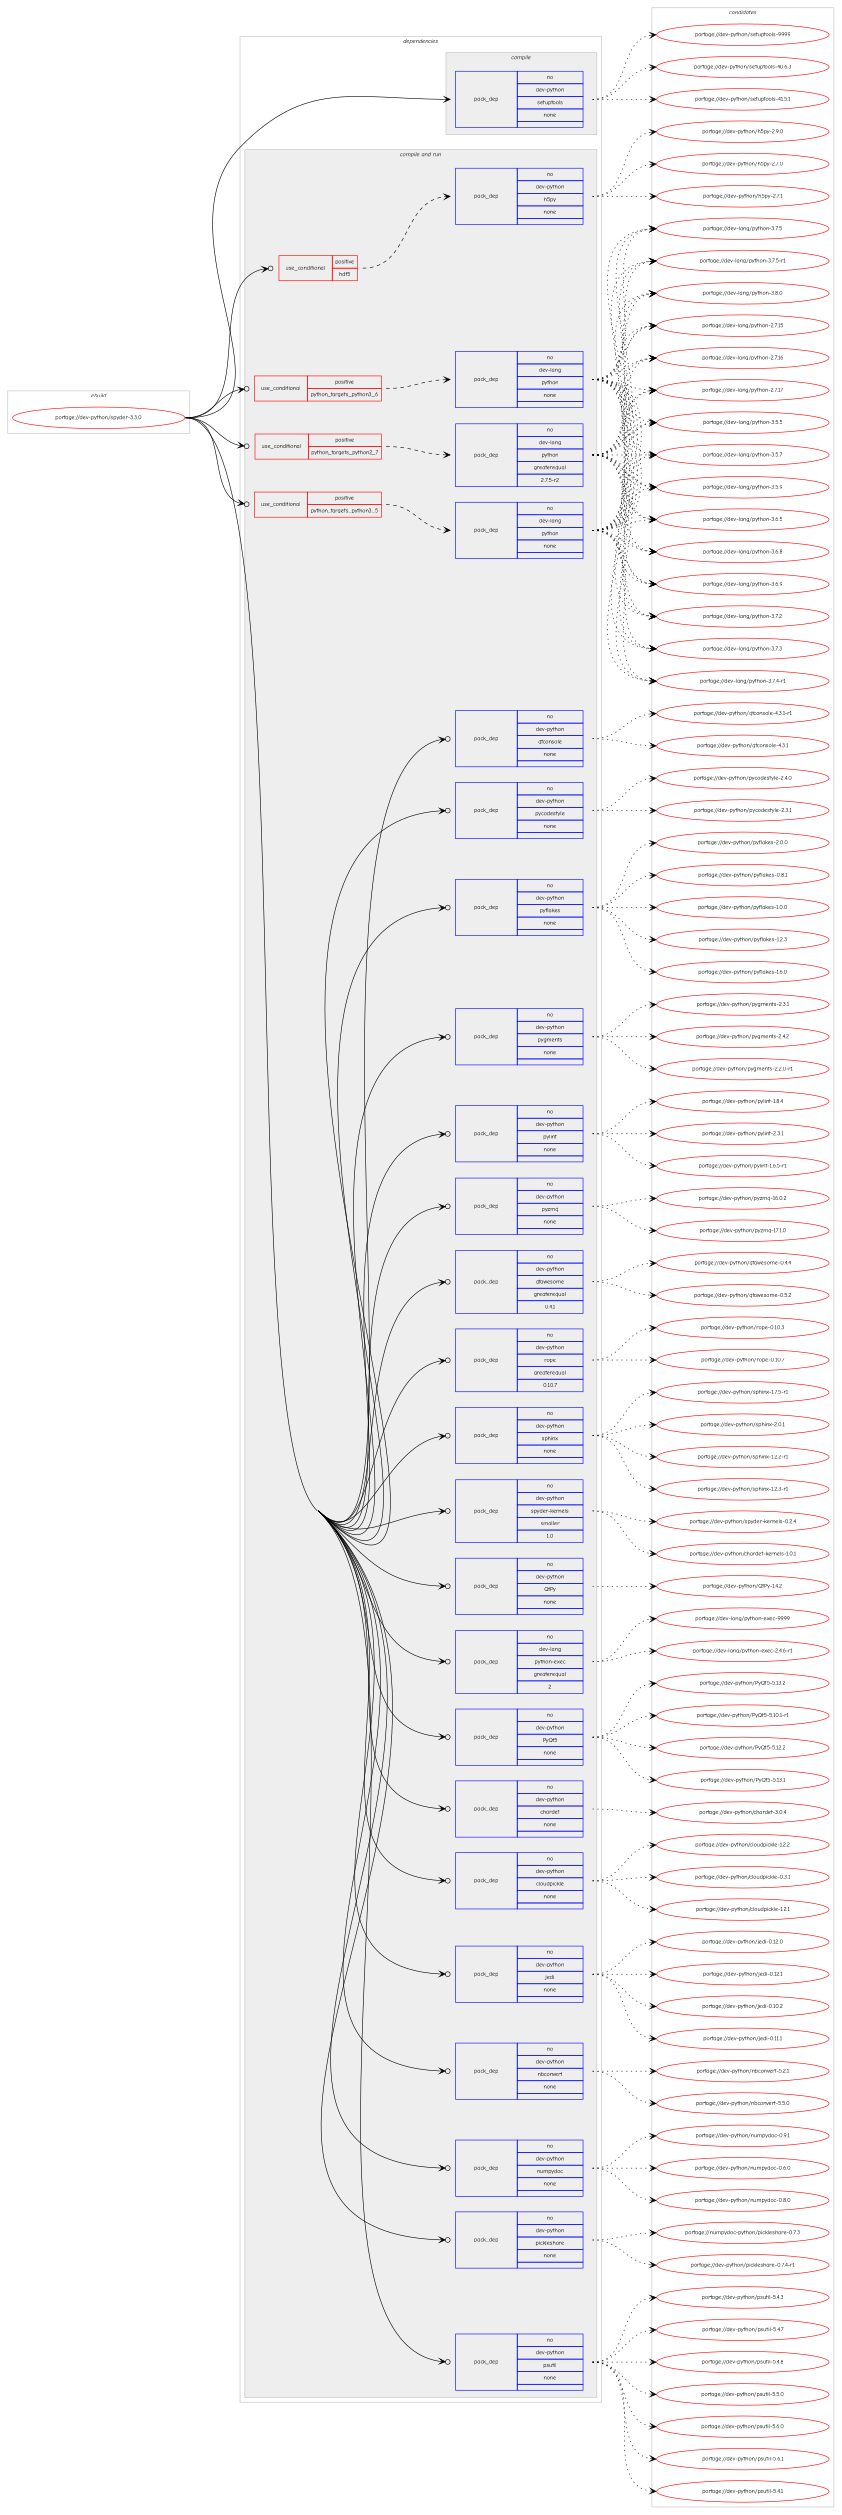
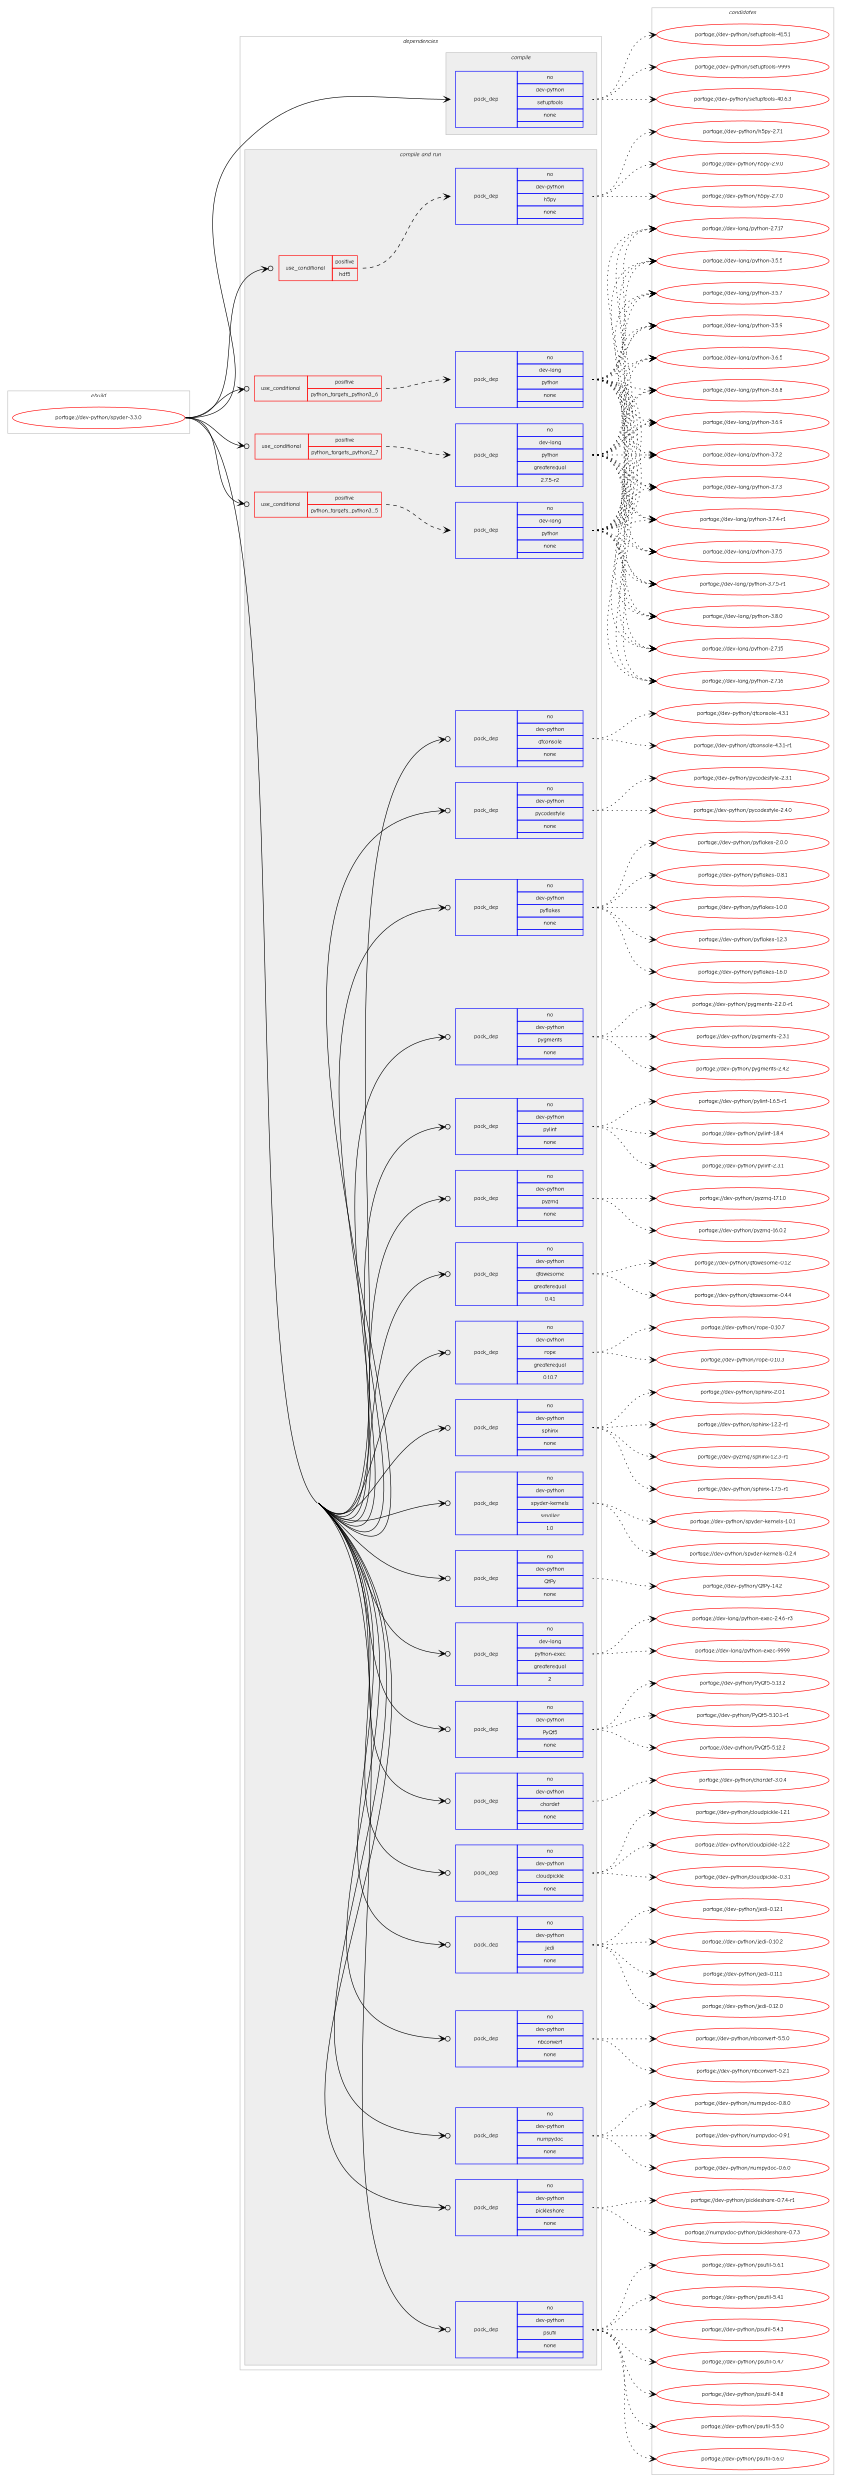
node "portage://dev-python/qtawesome-0.5.2": label "portage://dev-python/qtawesome-0.5.2" -> "portage://dev-python/qtawesome-0.1.2"
node "portage://dev-python/sphinx-1.2.3-r1": label "portage://dev-python/sphinx-1.2.3-r1" -> "portage://dev-pyzmq/sphinx-1.2.3-r1"
node "portage://dev-python/chardet-kernels-1.0.1": label "portage://dev-python/chardet-kernels-1.0.1" -> "portage://dev-python/spyder-kernels-1.0.1"
node "portage://dev-lang/python-exec-2.4.6-r1": label "portage://dev-lang/python-exec-2.4.6-r1" -> "portage://dev-lang/python-exec-2.4.6-r3"
node "portage://dev-python/PyQt5-5.13.1": removed
